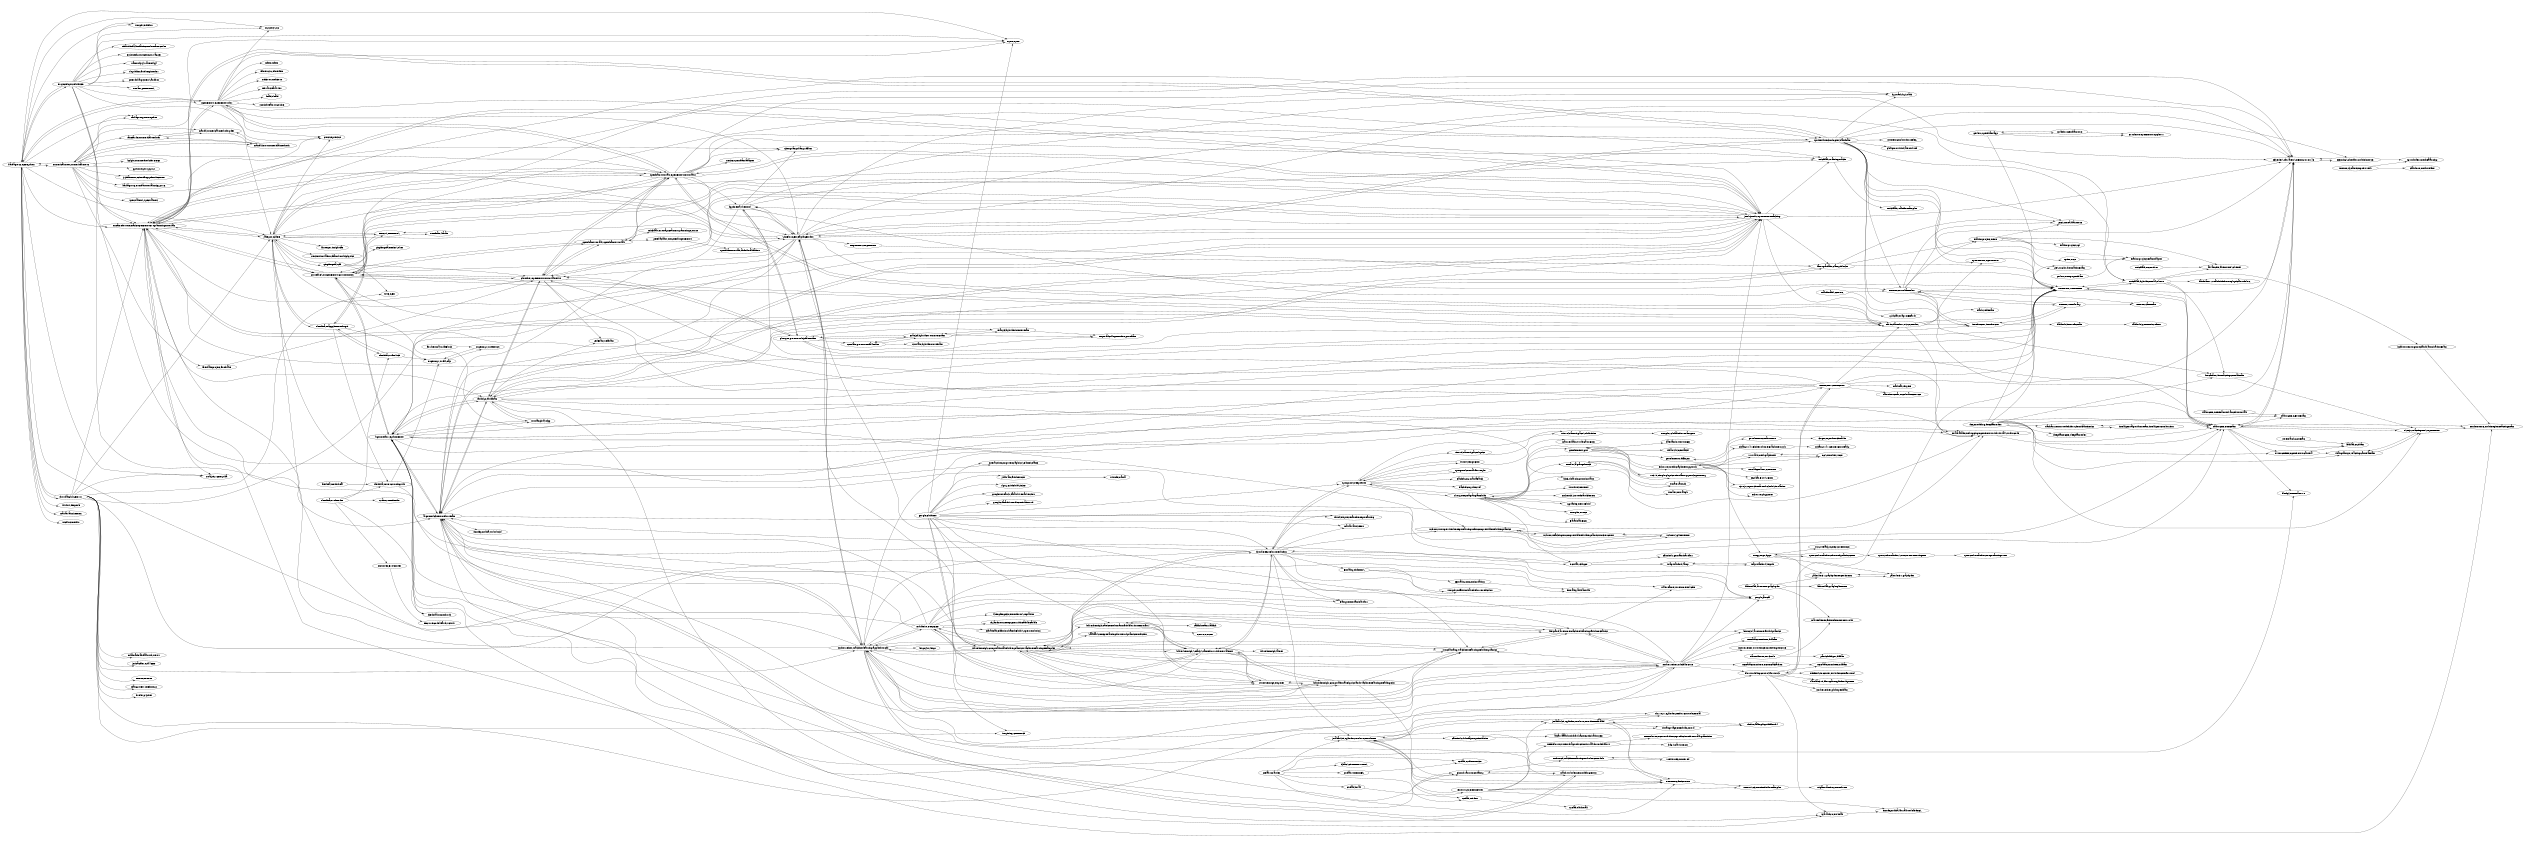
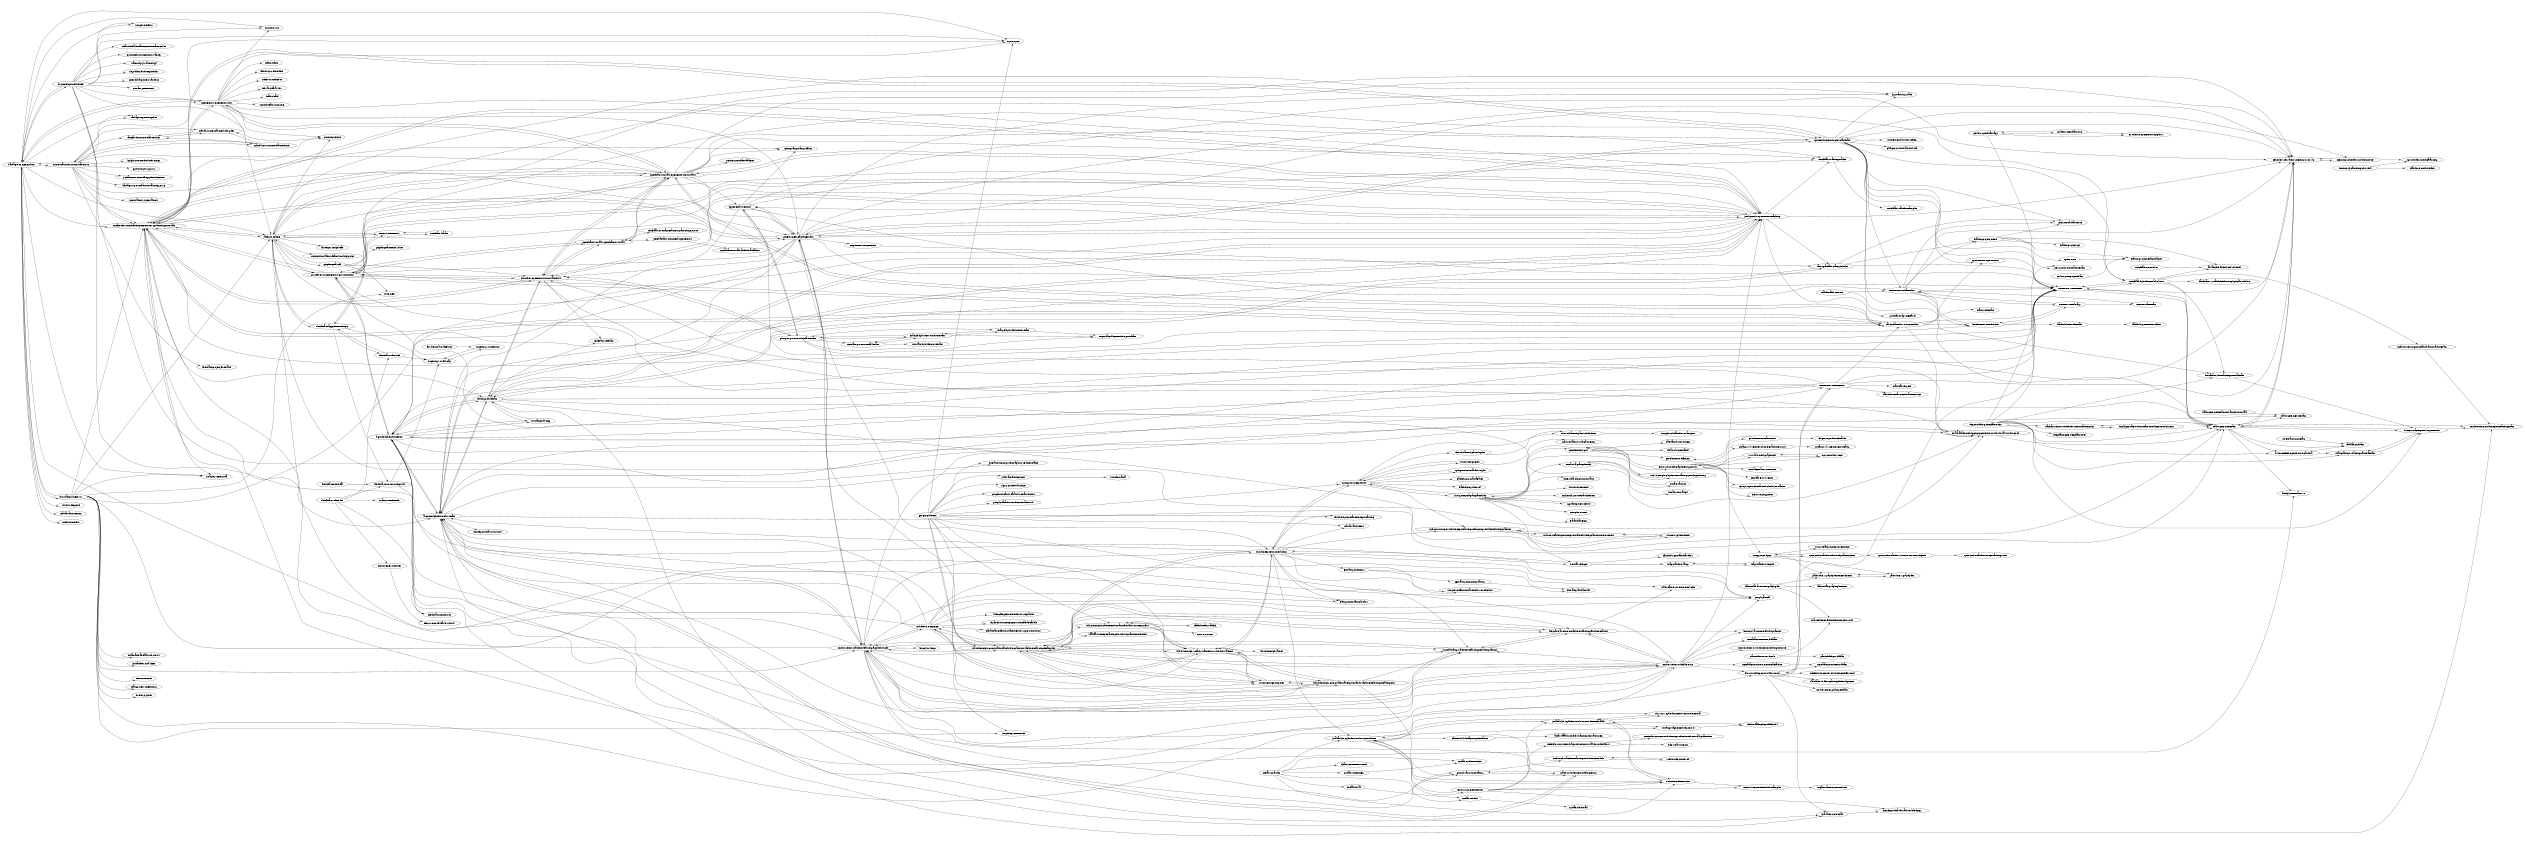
edge "firedrakeproject/firedrake" -> "phresher/OpenFOAM_Tutorials_Plus": now "UnnamedMoose/BasicOpenFOAMProgrammingTutorials" -> "phresher/OpenFOAM_Tutorials_Plus"
node "argonne-flow/PythonFOAM": label "argonne-flow/PythonFOAM" -> "argonne-lcf/PythonFOAM"
